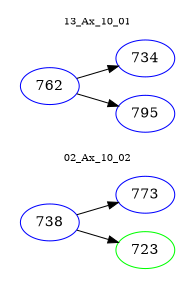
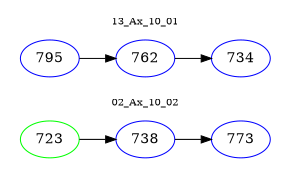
edge "762" -> "795": reversed
edge "738" -> "723": reversed
